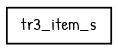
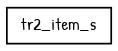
node "tr3_item_s": label "tr3_item_s" -> "tr2_item_s"
